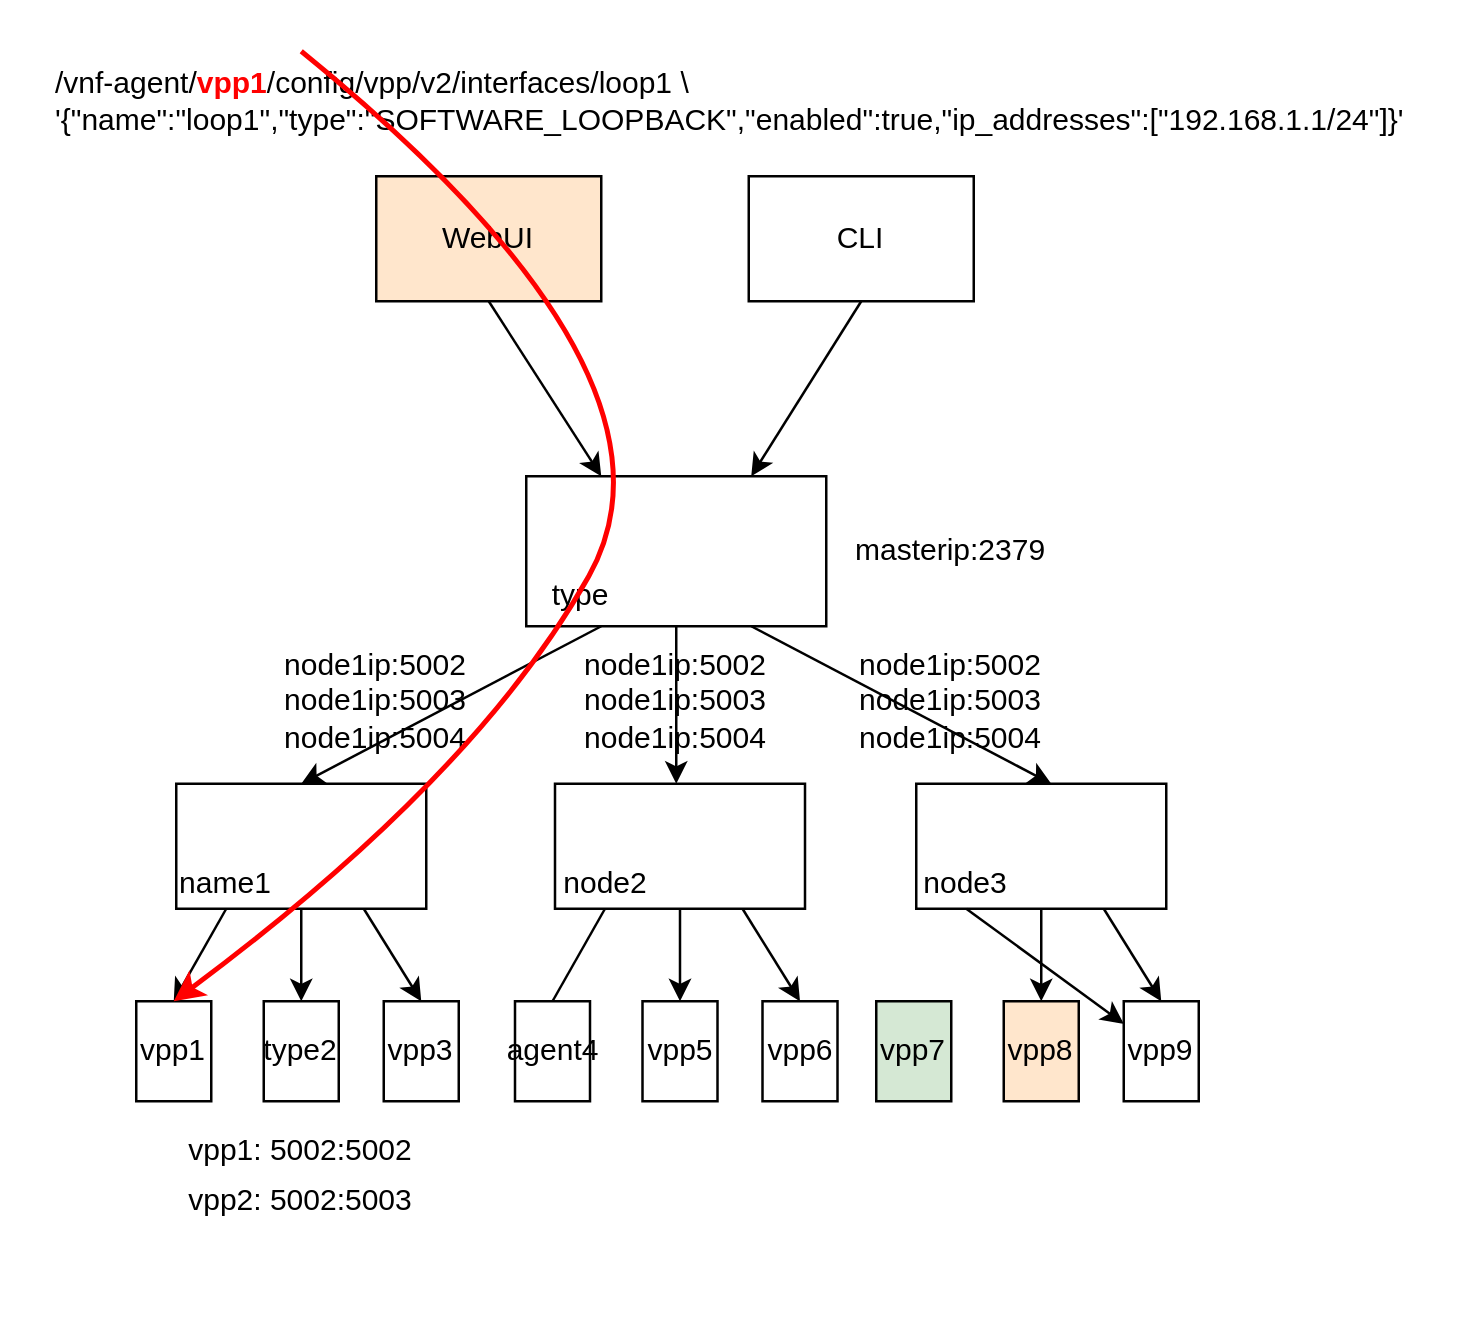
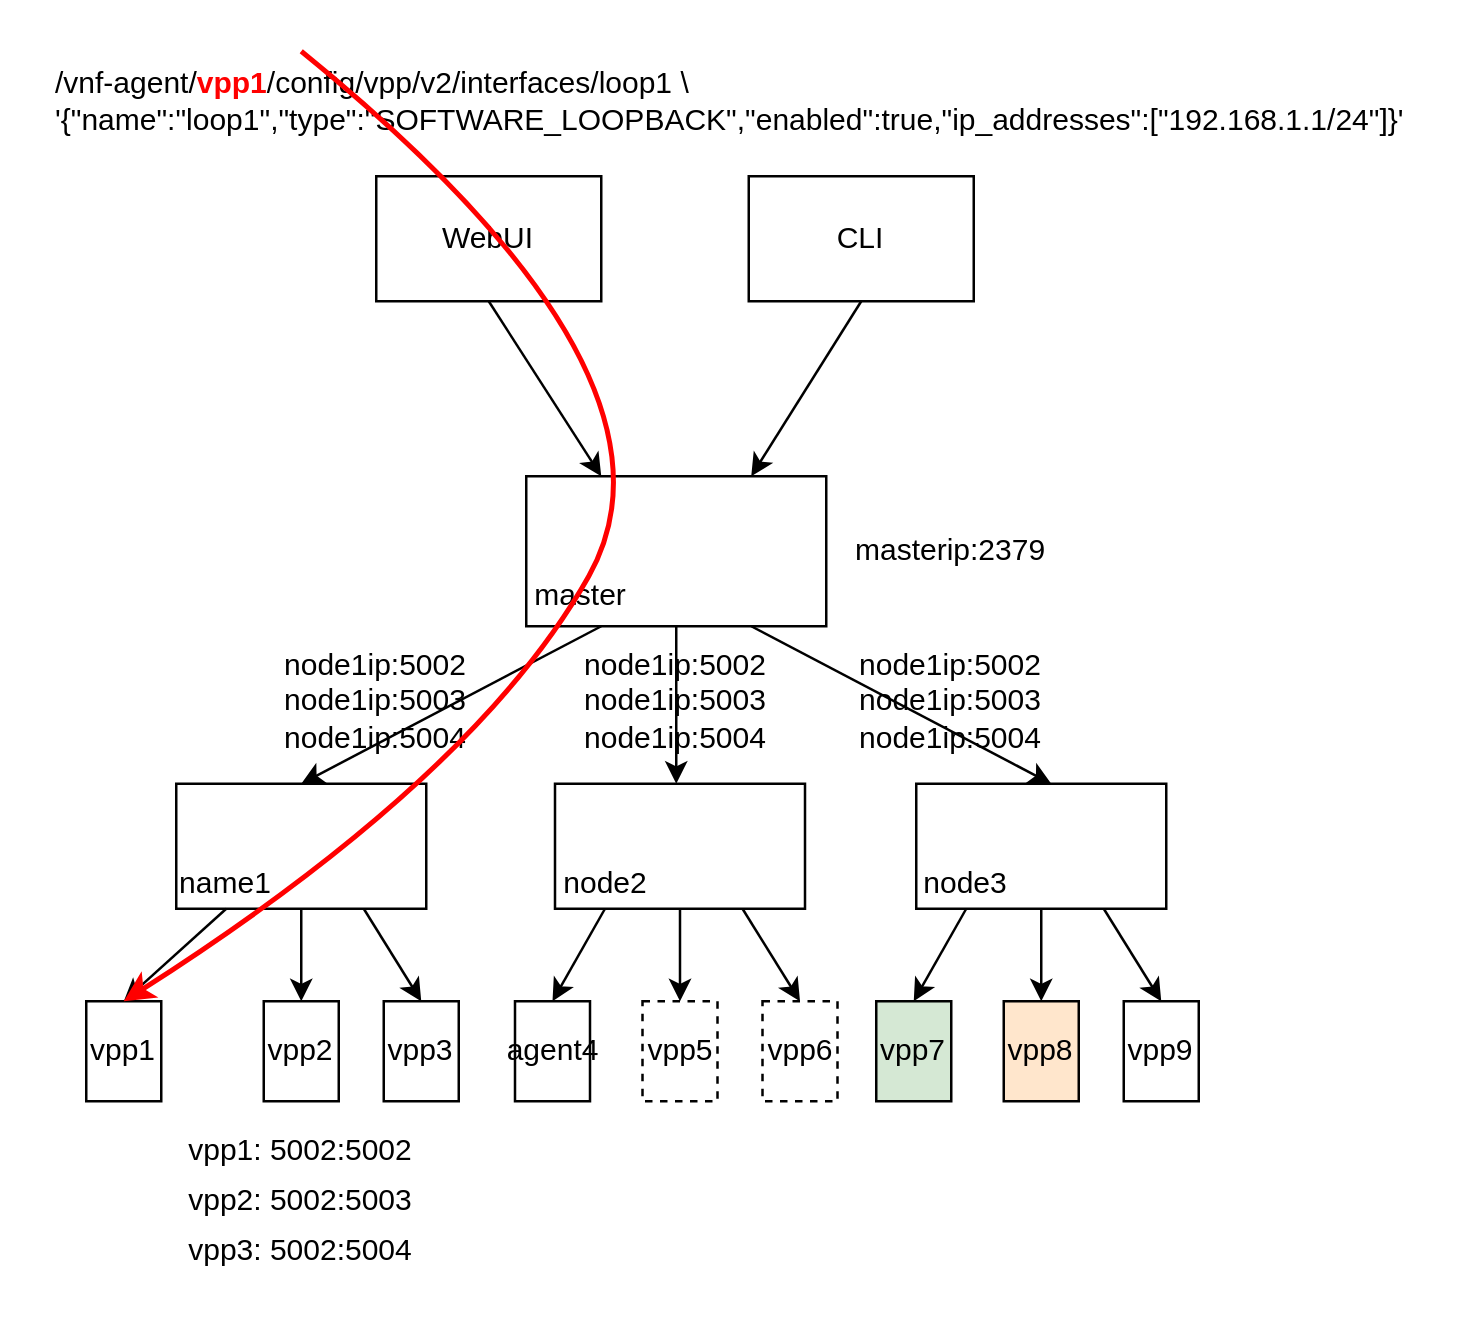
node "WebUI": fillcolor #ffe6cc -> #ffffff
node "type": label "type" -> "master"
edge "node3" -> "vpp9": now "node3" -> "vpp7"
edge "node2" -- "agent4": arrowhead none -> classic
node "vpp1": moved (174, 1051) -> (124, 1051)
node "type2": label "type2" -> "vpp2"
node "vpp5": style solid -> dashed
node "vpp6": style solid -> dashed
node "vpp3: 5002:5004": added
